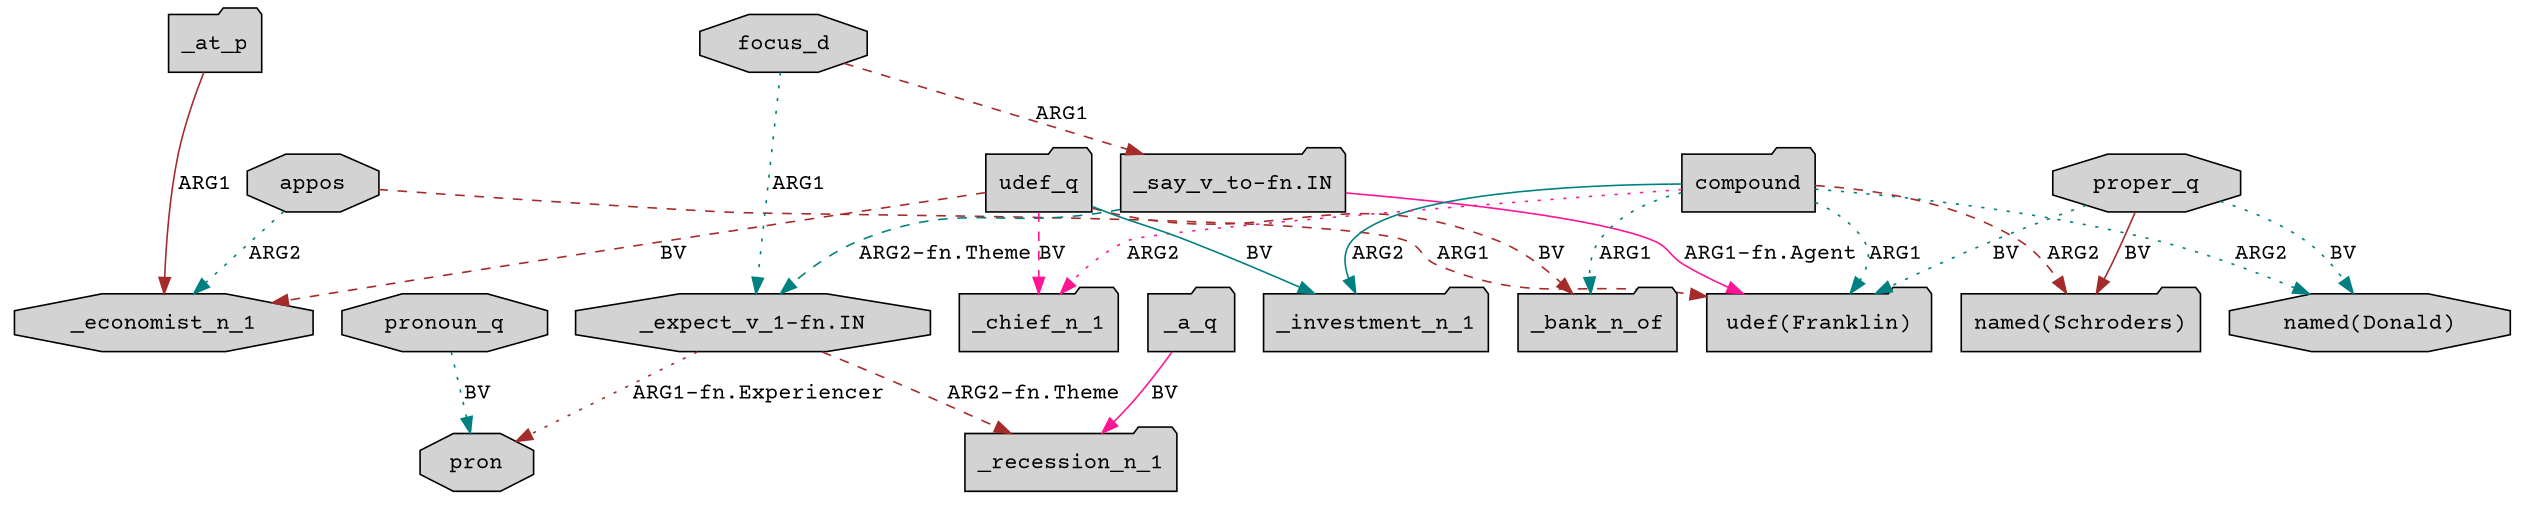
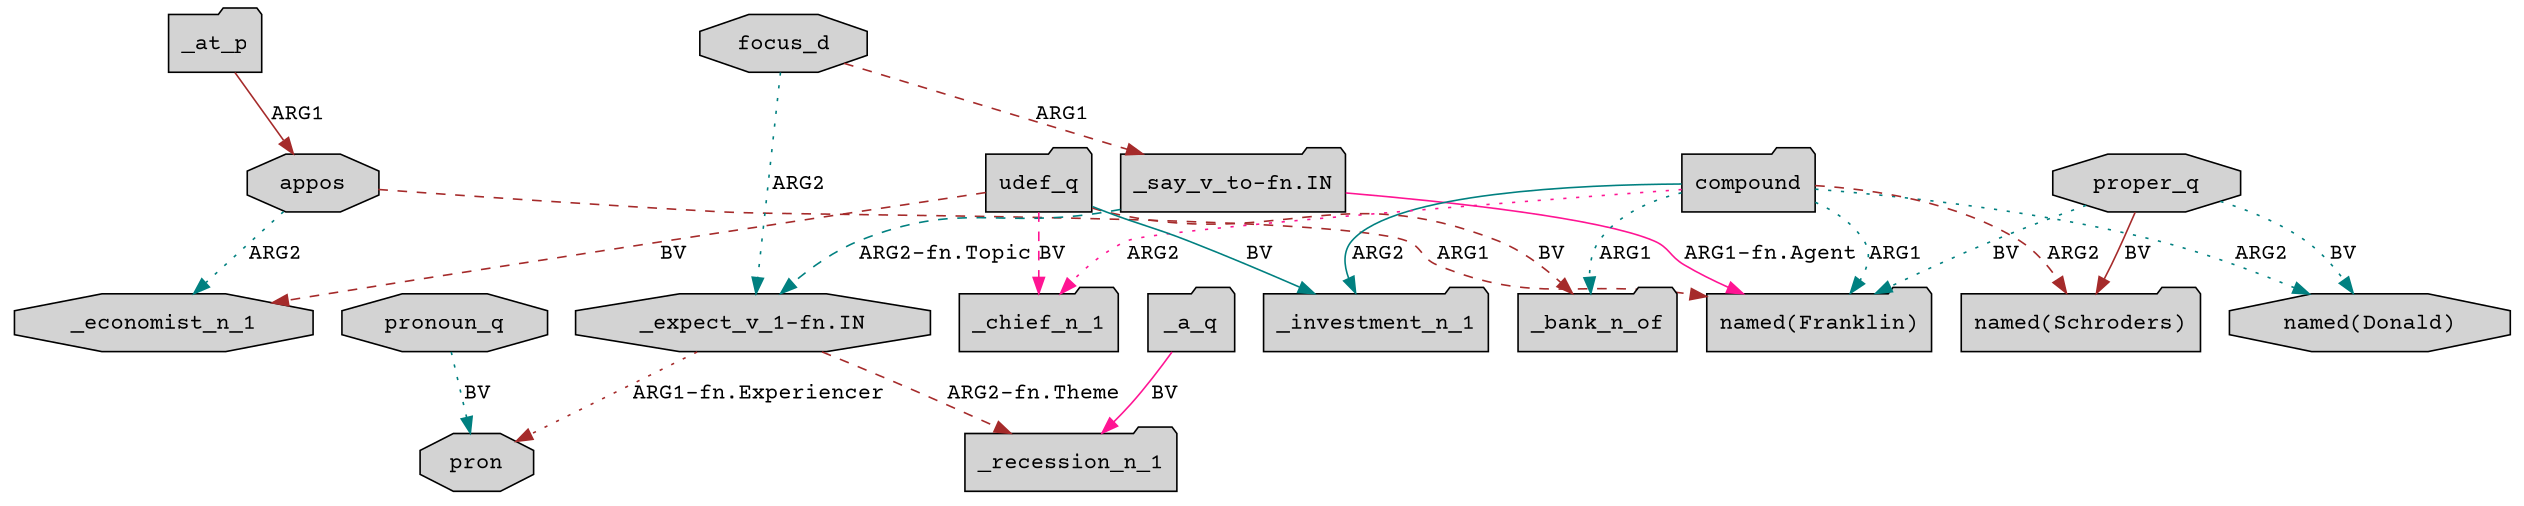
edge "_at_p" -> "_economist_n_1": now "_at_p" -> "appos"
edge "focus_d" -> "_expect_v_1-fn.IN": label "ARG1" -> "ARG2"
edge "_say_v_to-fn.IN" -> "_expect_v_1-fn.IN": label "ARG2-fn.Theme" -> "ARG2-fn.Topic"
node "udef(Franklin)": label "udef(Franklin)" -> "named(Franklin)"
